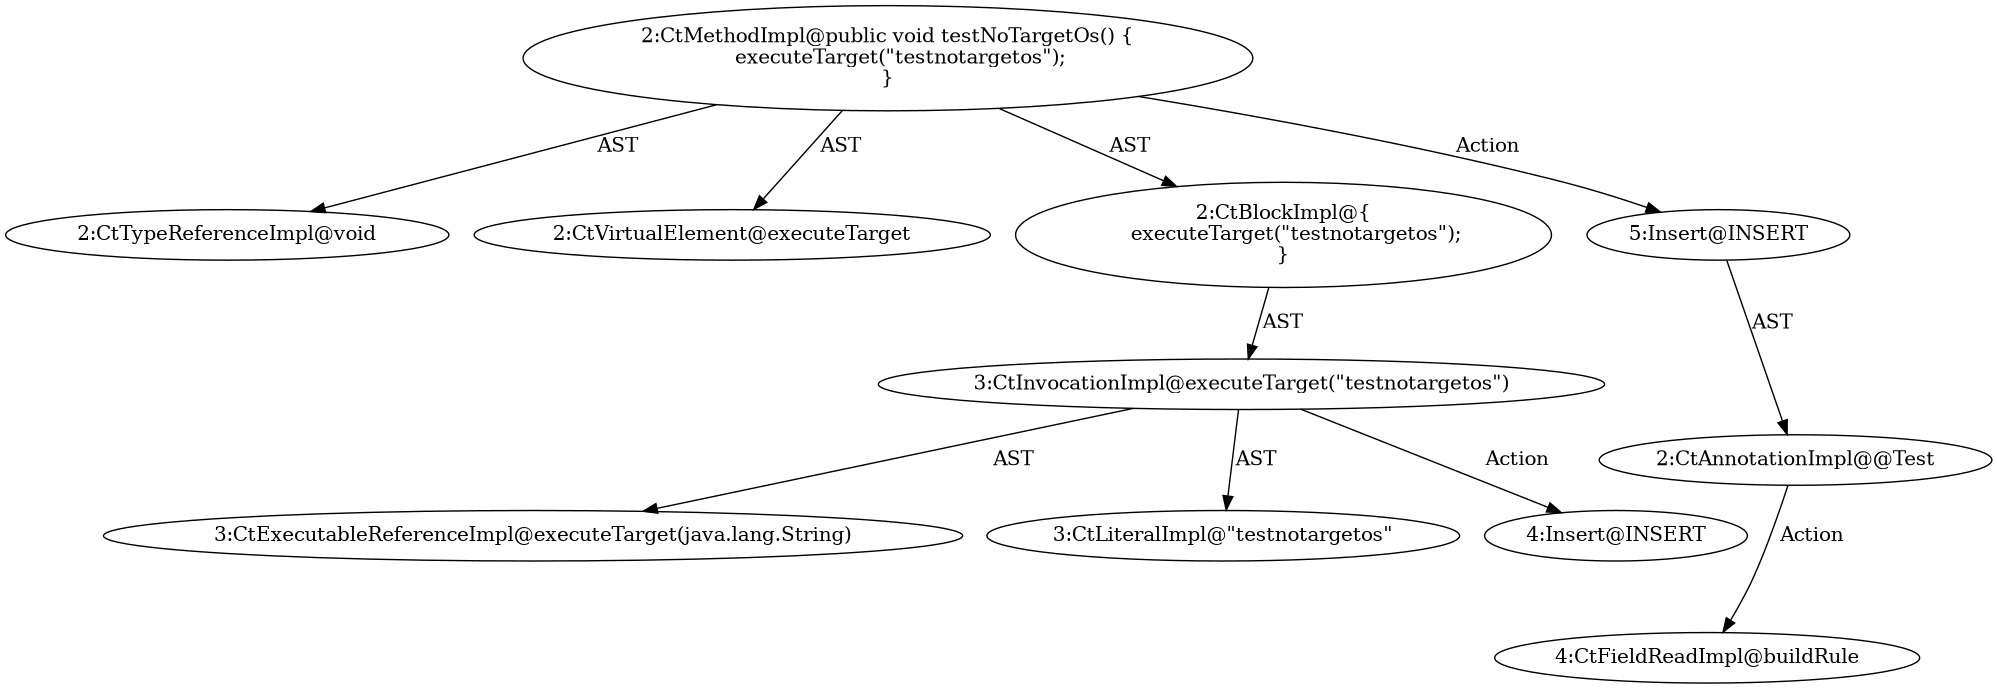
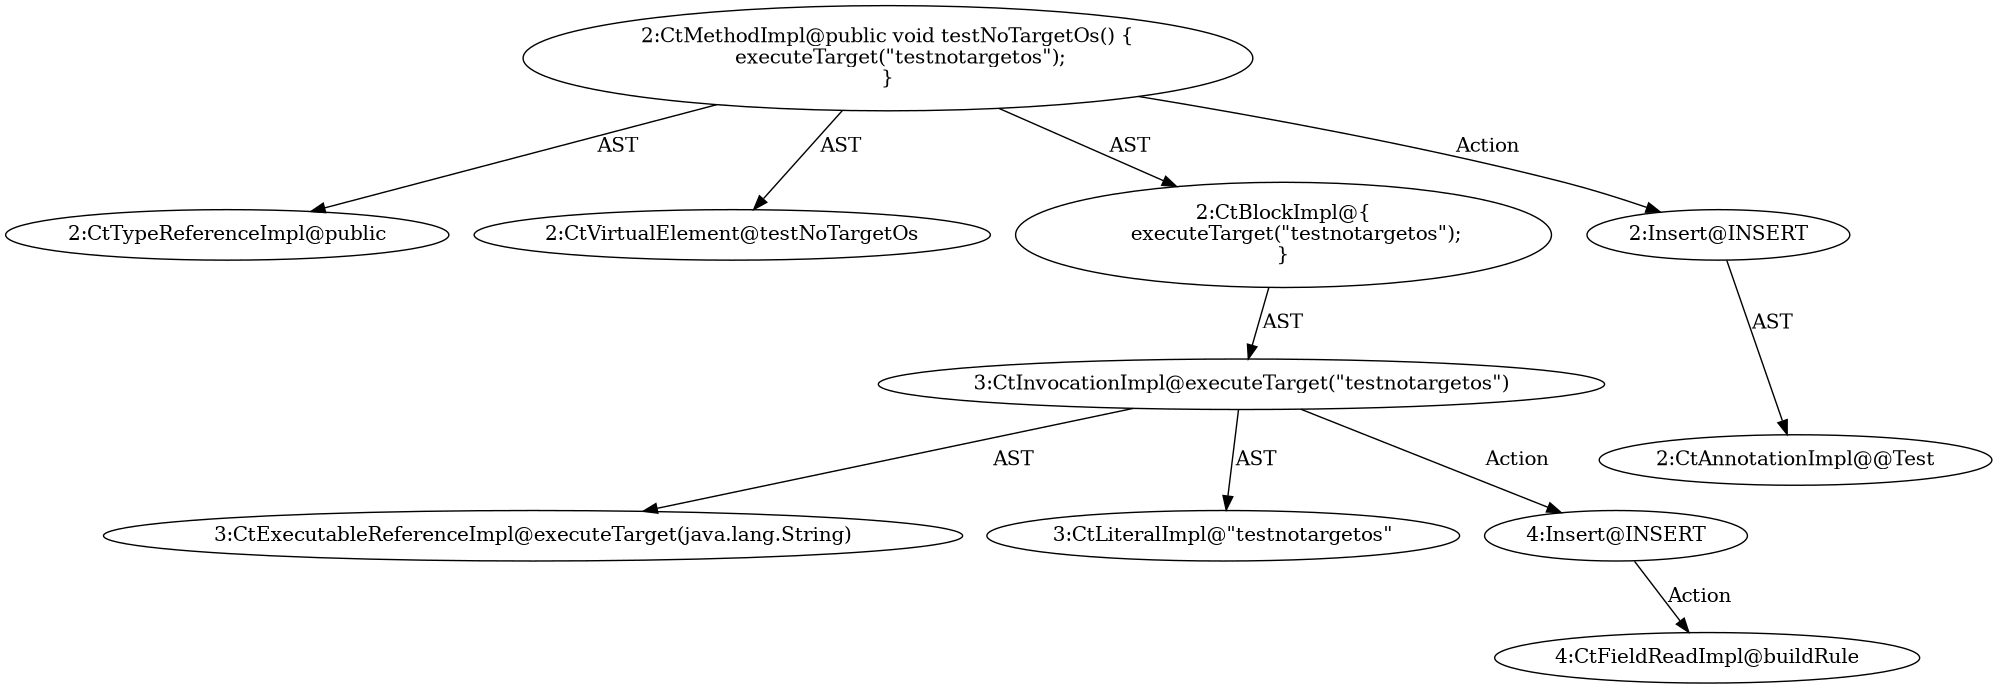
node "2:CtTypeReferenceImpl@void": label "2:CtTypeReferenceImpl@void" -> "2:CtTypeReferenceImpl@public"
node "2:CtVirtualElement@executeTarget": label "2:CtVirtualElement@executeTarget" -> "2:CtVirtualElement@testNoTargetOs"
node "5:Insert@INSERT": label "5:Insert@INSERT" -> "2:Insert@INSERT"
edge "2:CtAnnotationImpl@@Test" -> "4:CtFieldReadImpl@buildRule": now "4:Insert@INSERT" -> "4:CtFieldReadImpl@buildRule"
